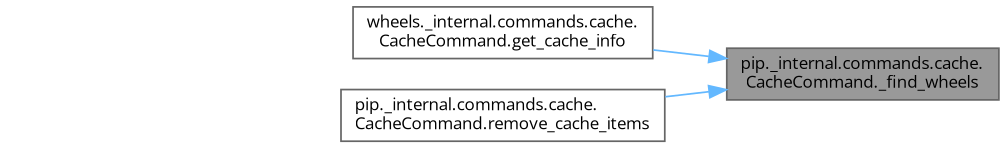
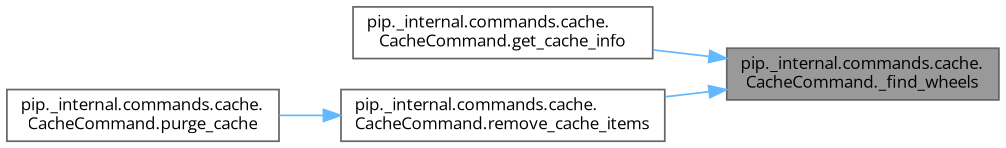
node "wheels._internal.commands.cache. CacheCommand.get_cache_info": label "wheels._internal.commands.cache. CacheCommand.get_cache_info" -> "pip._internal.commands.cache. CacheCommand.get_cache_info"
node "pip._internal.commands.cache. CacheCommand.purge_cache": added
